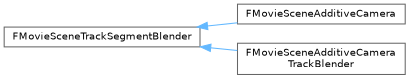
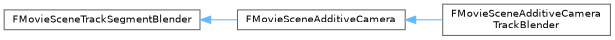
edge "FMovieSceneAdditiveCamera TrackBlender" -> "FMovieSceneTrackSegmentBlender": now "FMovieSceneAdditiveCamera TrackBlender" -> "FMovieSceneAdditiveCamera"
